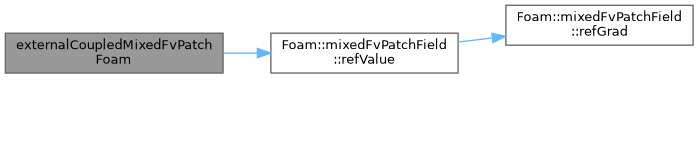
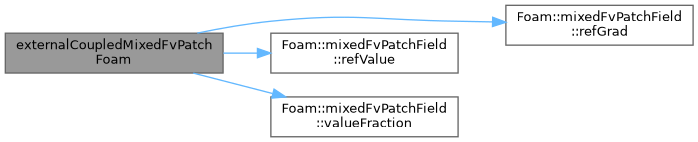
edge "Foam::mixedFvPatchField ::refValue" -> "Foam::mixedFvPatchField ::refGrad": now "externalCoupledMixedFvPatch Foam" -> "Foam::mixedFvPatchField ::refGrad"
node "Foam::mixedFvPatchField ::valueFraction": added
